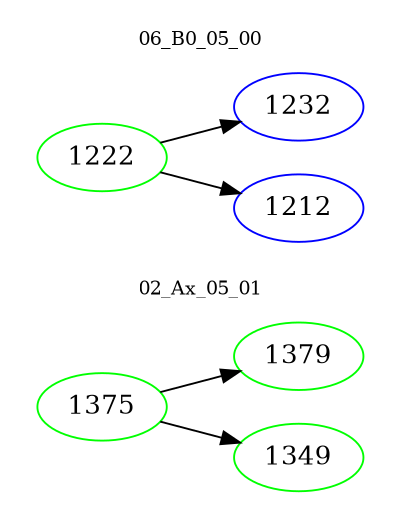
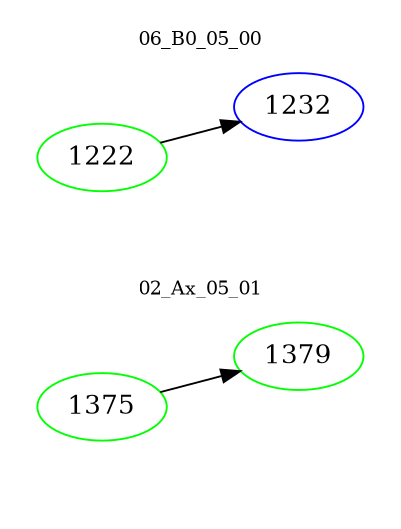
node "1212": removed
node "1349": removed
